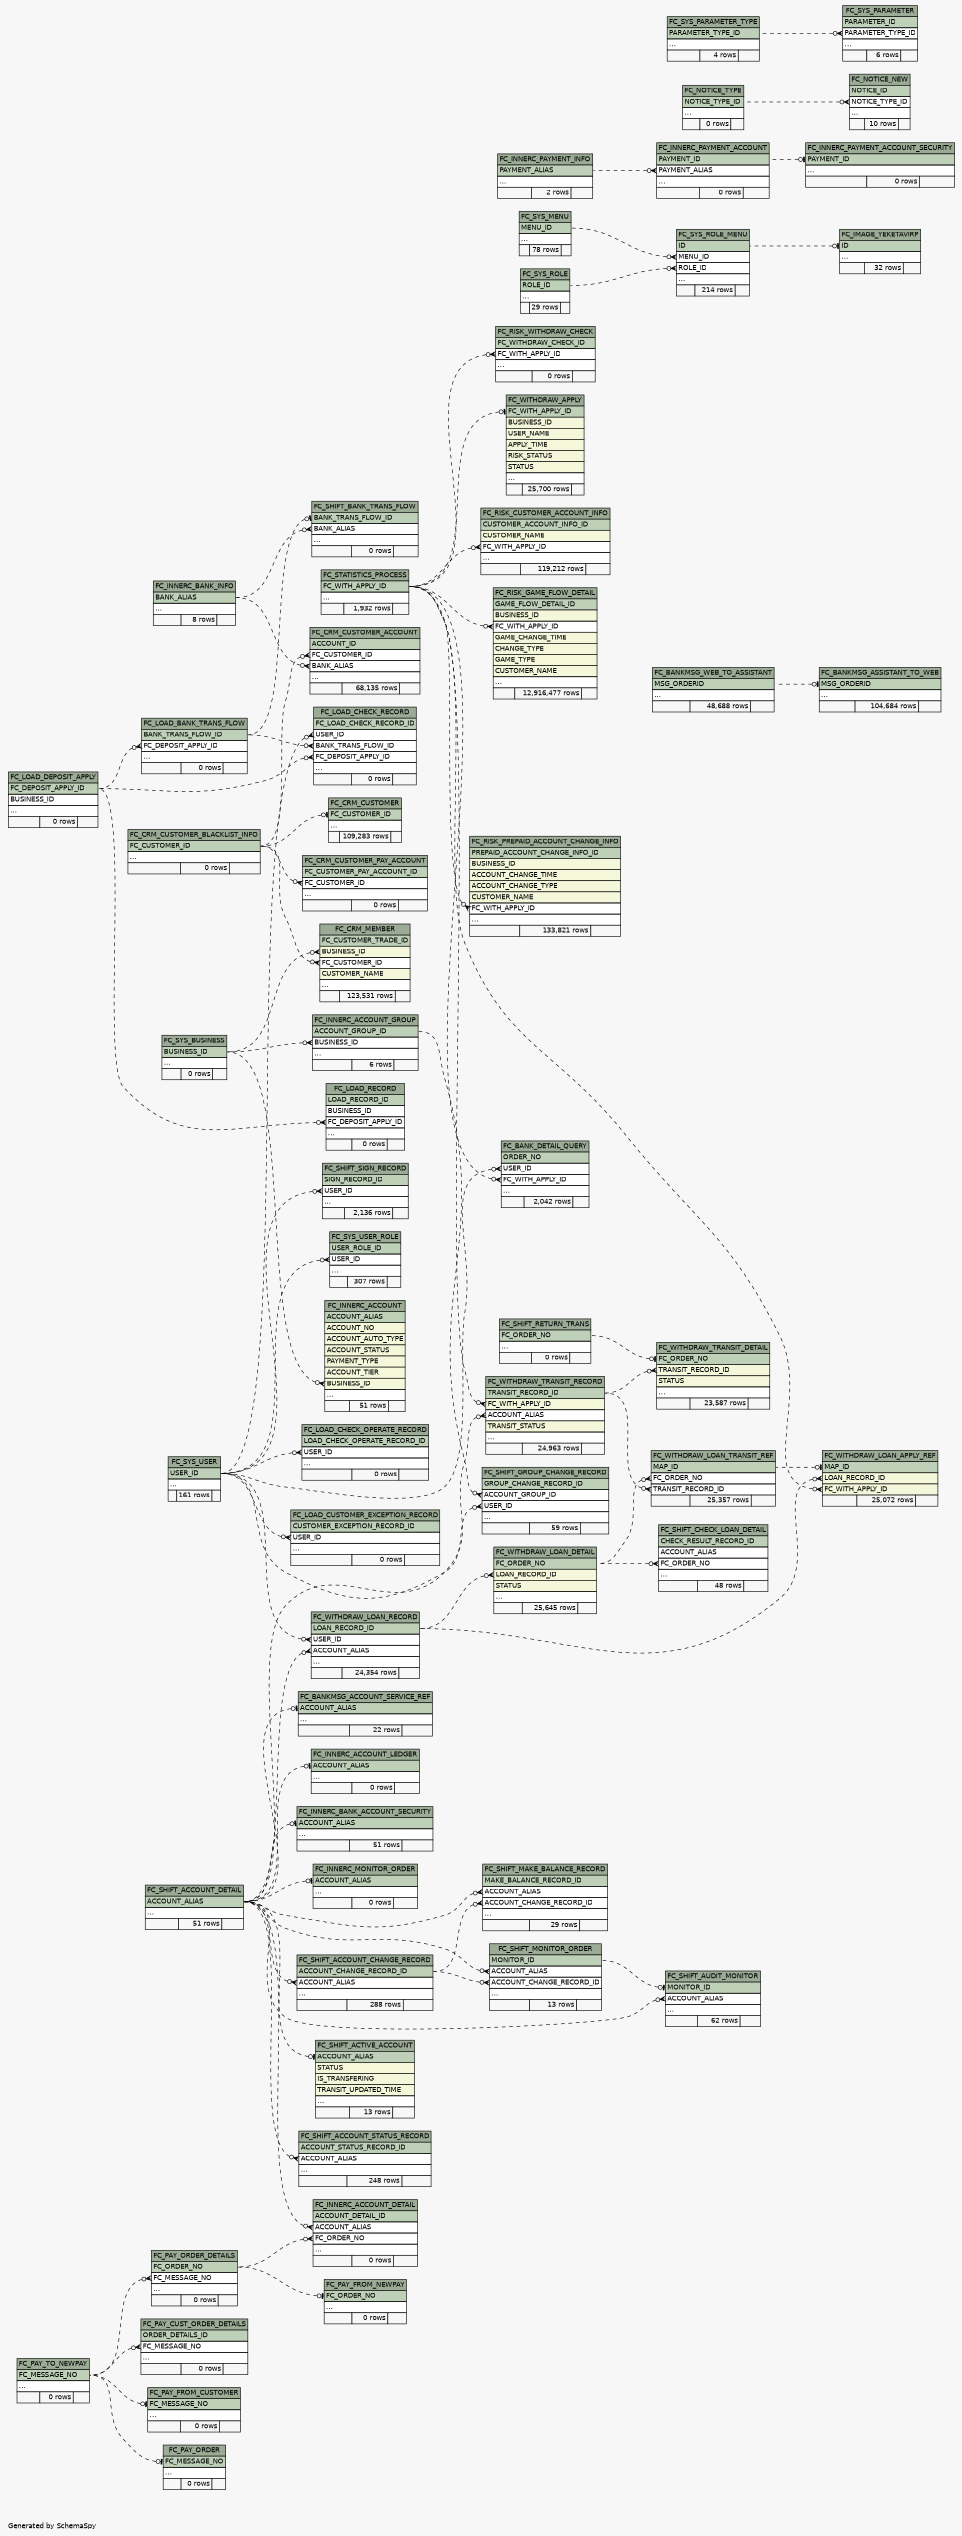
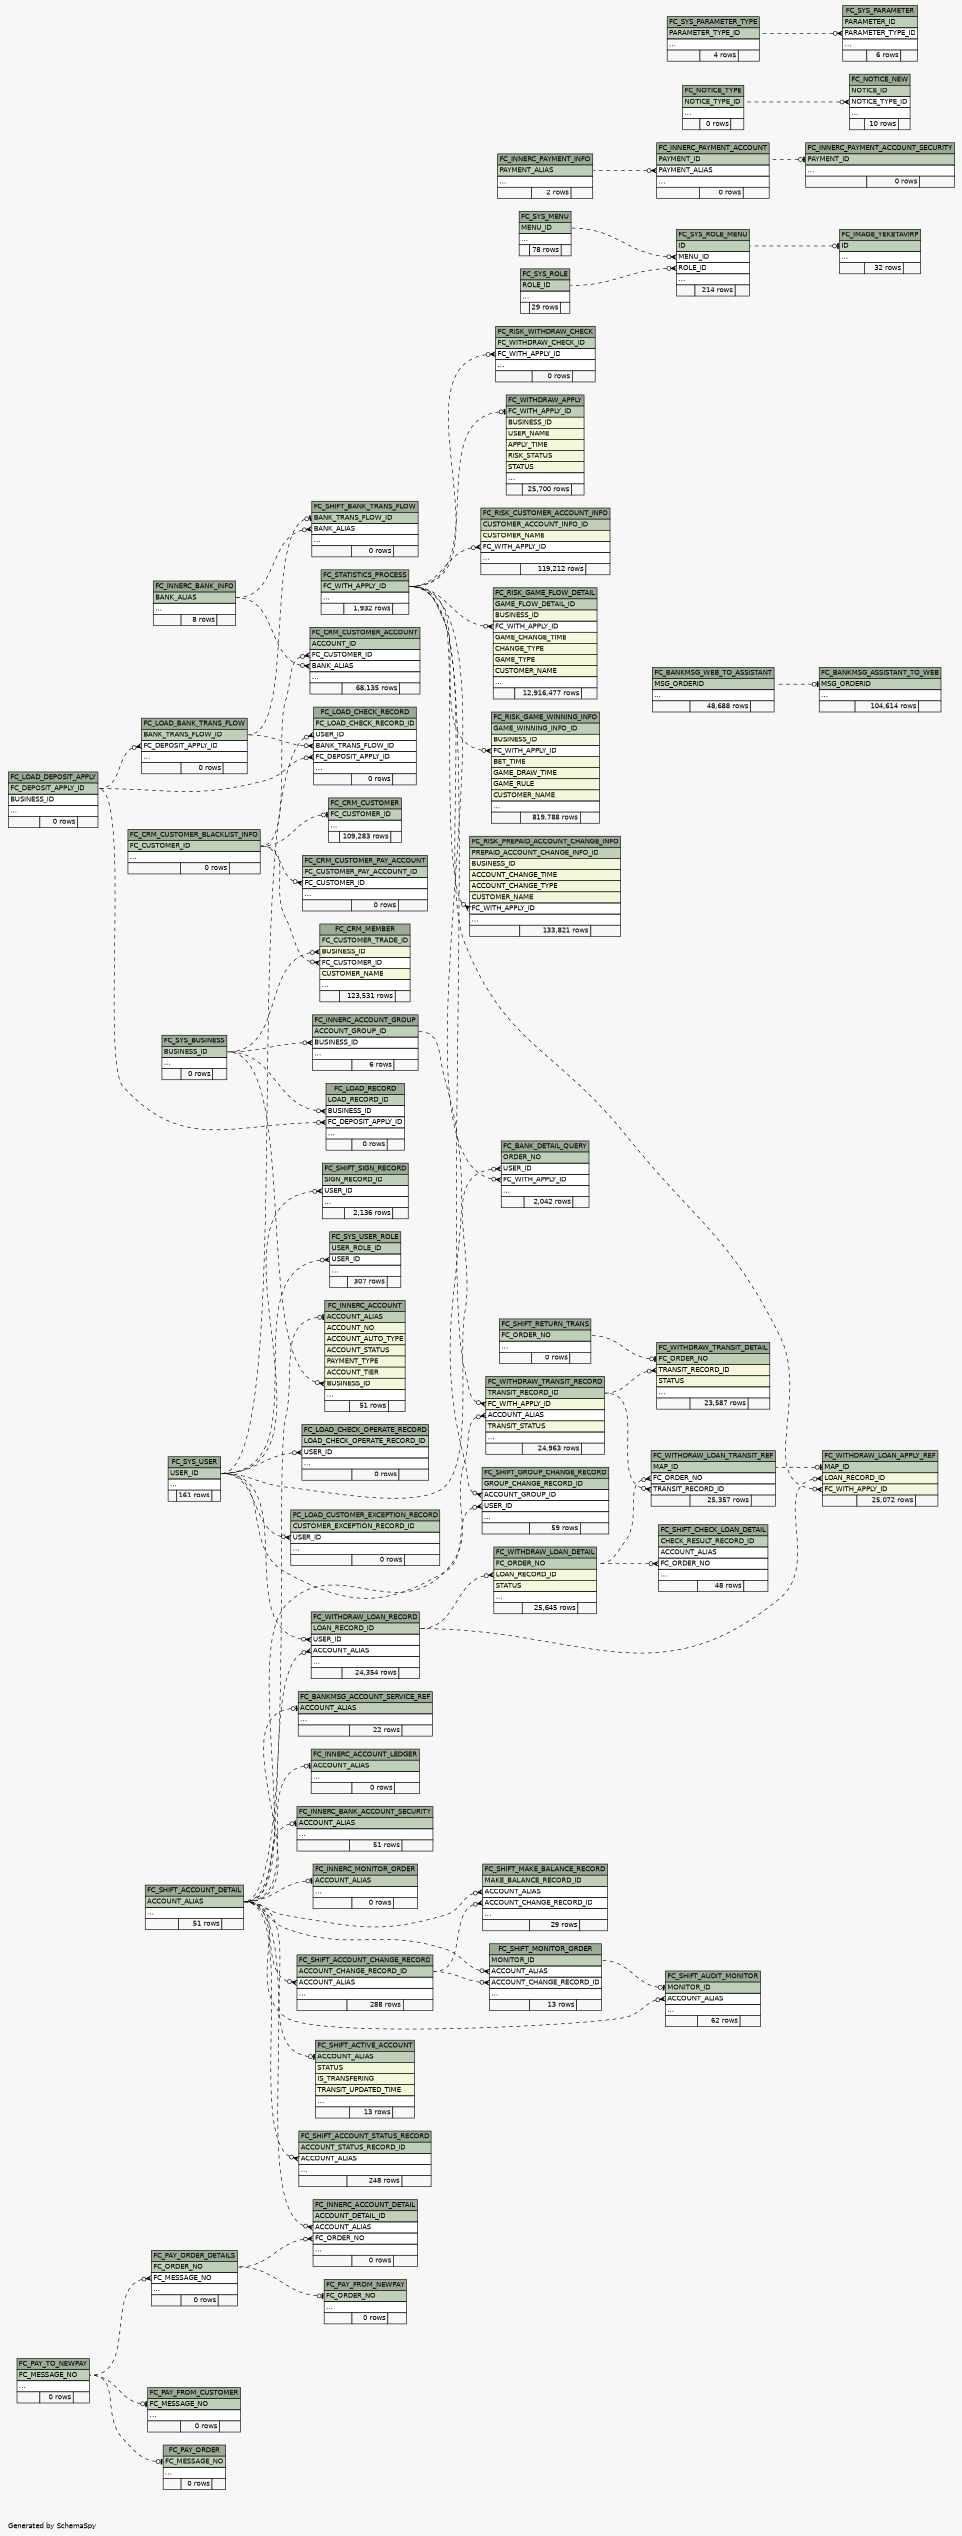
node "FC_BANKMSG_ASSISTANT_TO_WEB": text "104,684 rows" -> "104,614 rows"
node "FC_RISK_GAME_WINNING_INFO": added
edge "FC_SYS_BUSINESS" -> "FC_LOAD_RECORD": added
edge "FC_SHIFT_ACCOUNT_DETAIL" -> "FC_INNERC_ACCOUNT": added
node "FC_PAY_CUST_ORDER_DETAILS": removed
